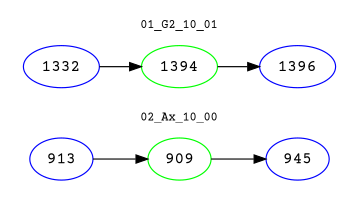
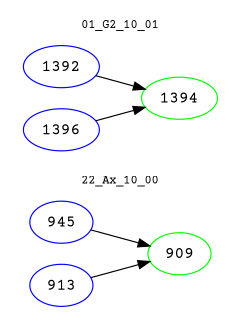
node "1332": label "1332" -> "1392"
edge "1394" -> "1396": reversed
cluster "02_Ax_10_00": label "02_Ax_10_00" -> "22_Ax_10_00"
edge "909" -> "945": reversed
